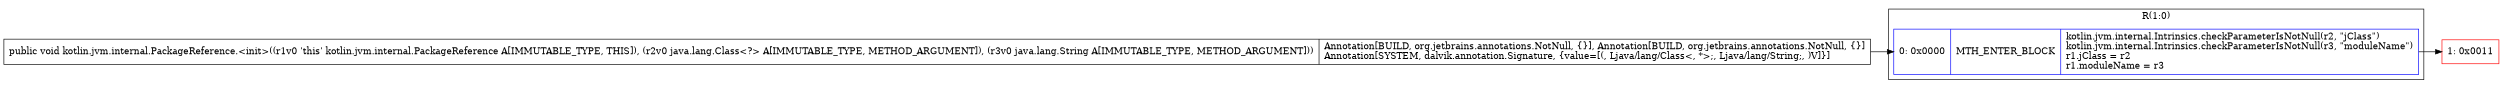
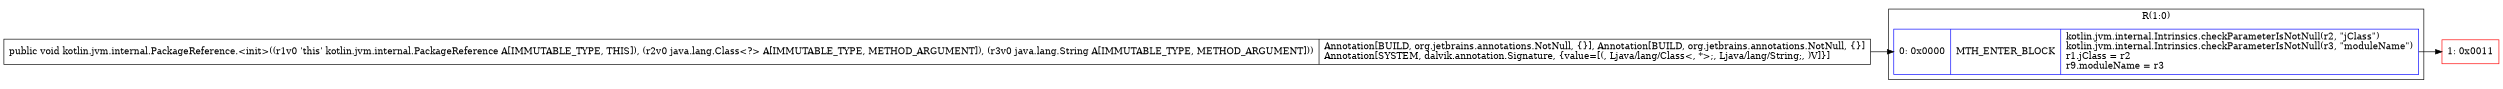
node "0: 0x0000": text "r1.moduleName = r3" -> "r9.moduleName = r3"
